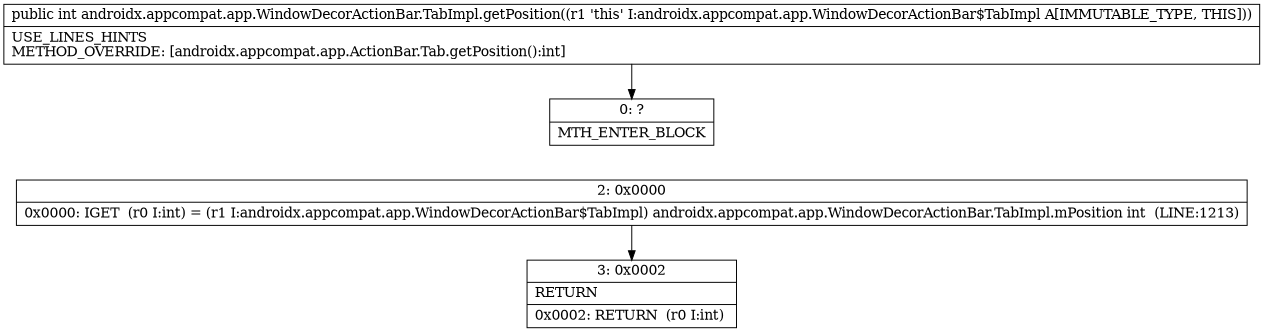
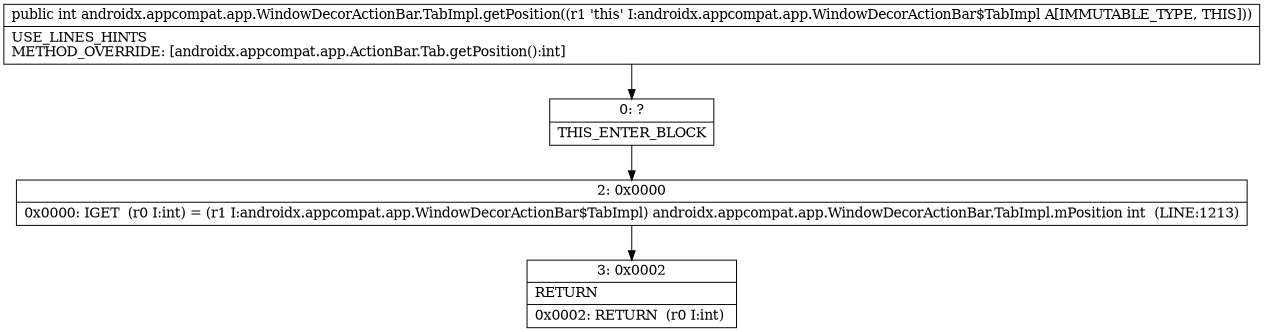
node "0: ?": text "MTH_ENTER_BLOCK" -> "THIS_ENTER_BLOCK"
edge "0: ?" -> "2: 0x0000": added
